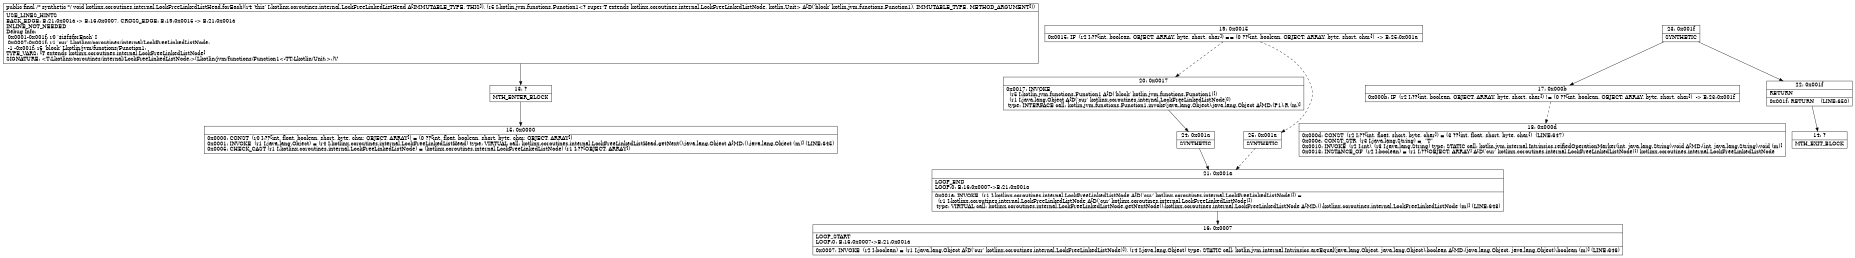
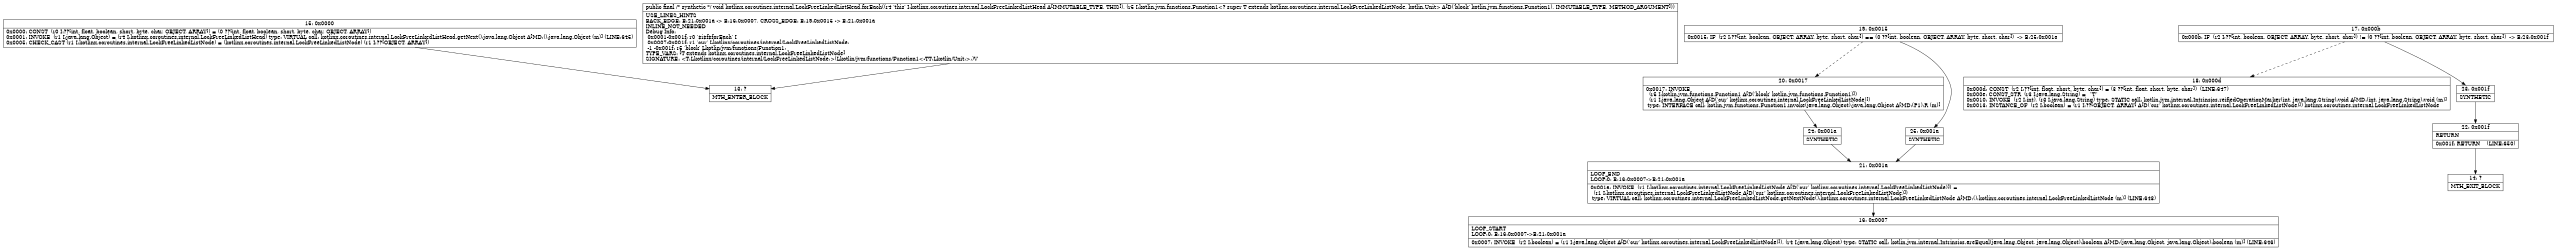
edge "23: 0x001f" -> "17: 0x000b": reversed
edge "19: 0x0015" -> "25: 0x001a": style dashed -> solid
edge "13: ?" -> "15: 0x0000": reversed
edge "25: 0x001a" -> "21: 0x001a": style dashed -> solid
